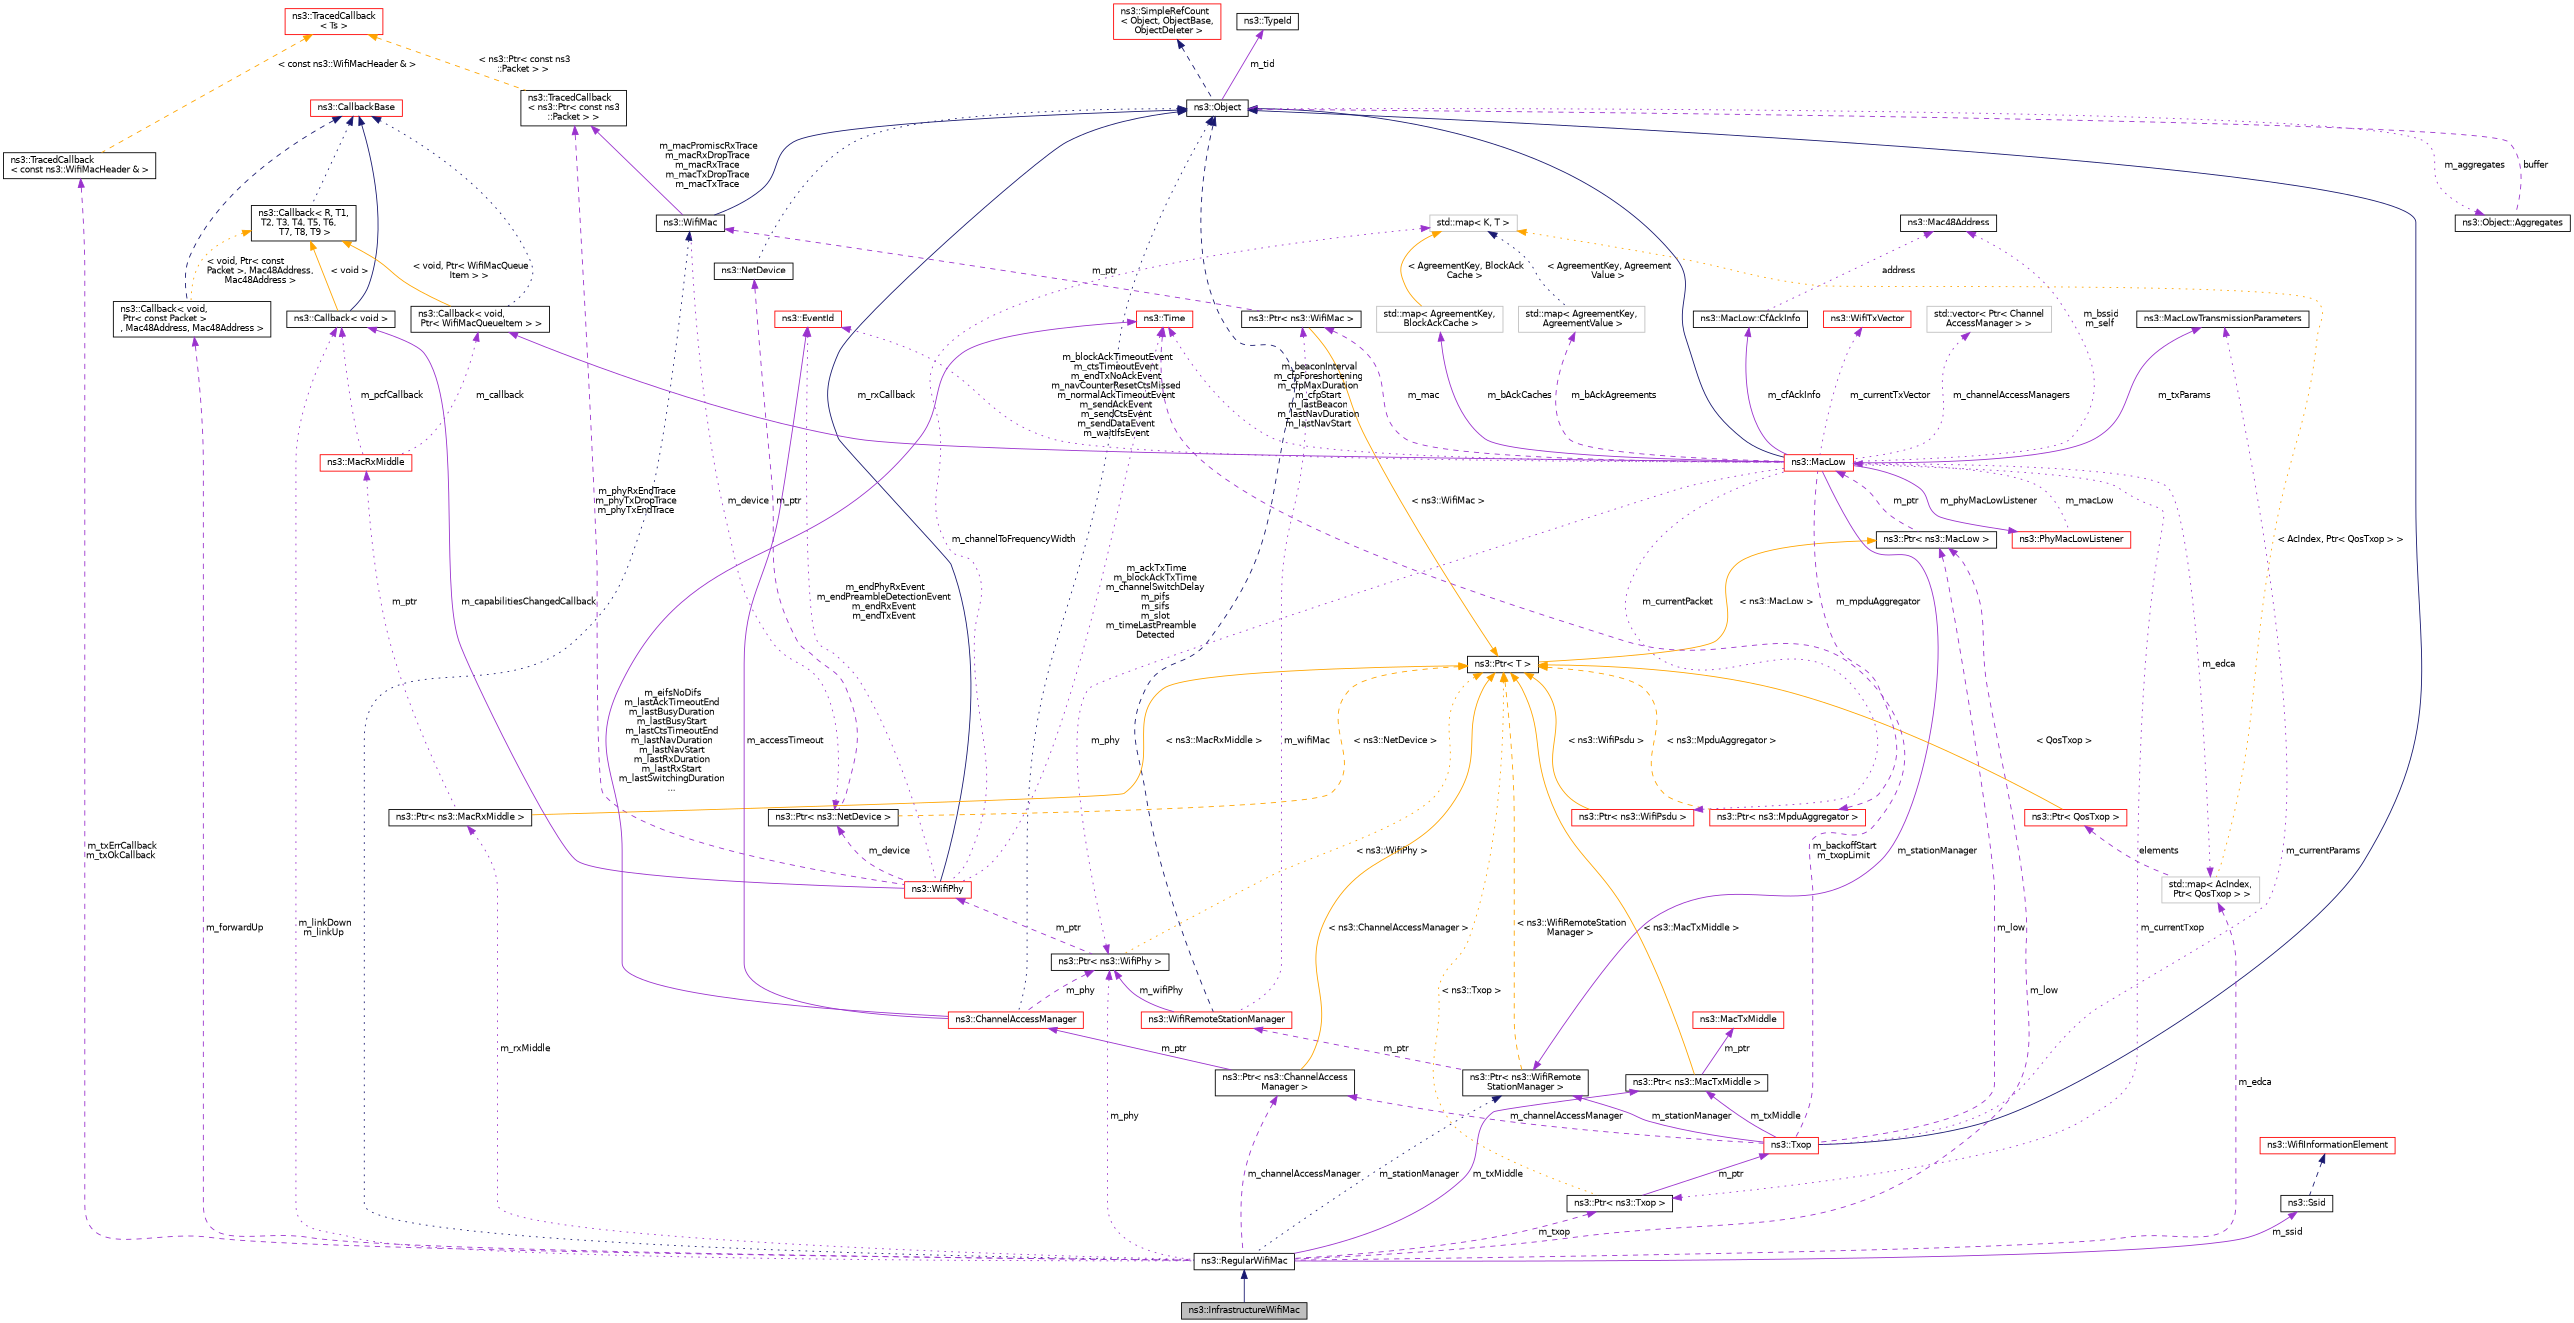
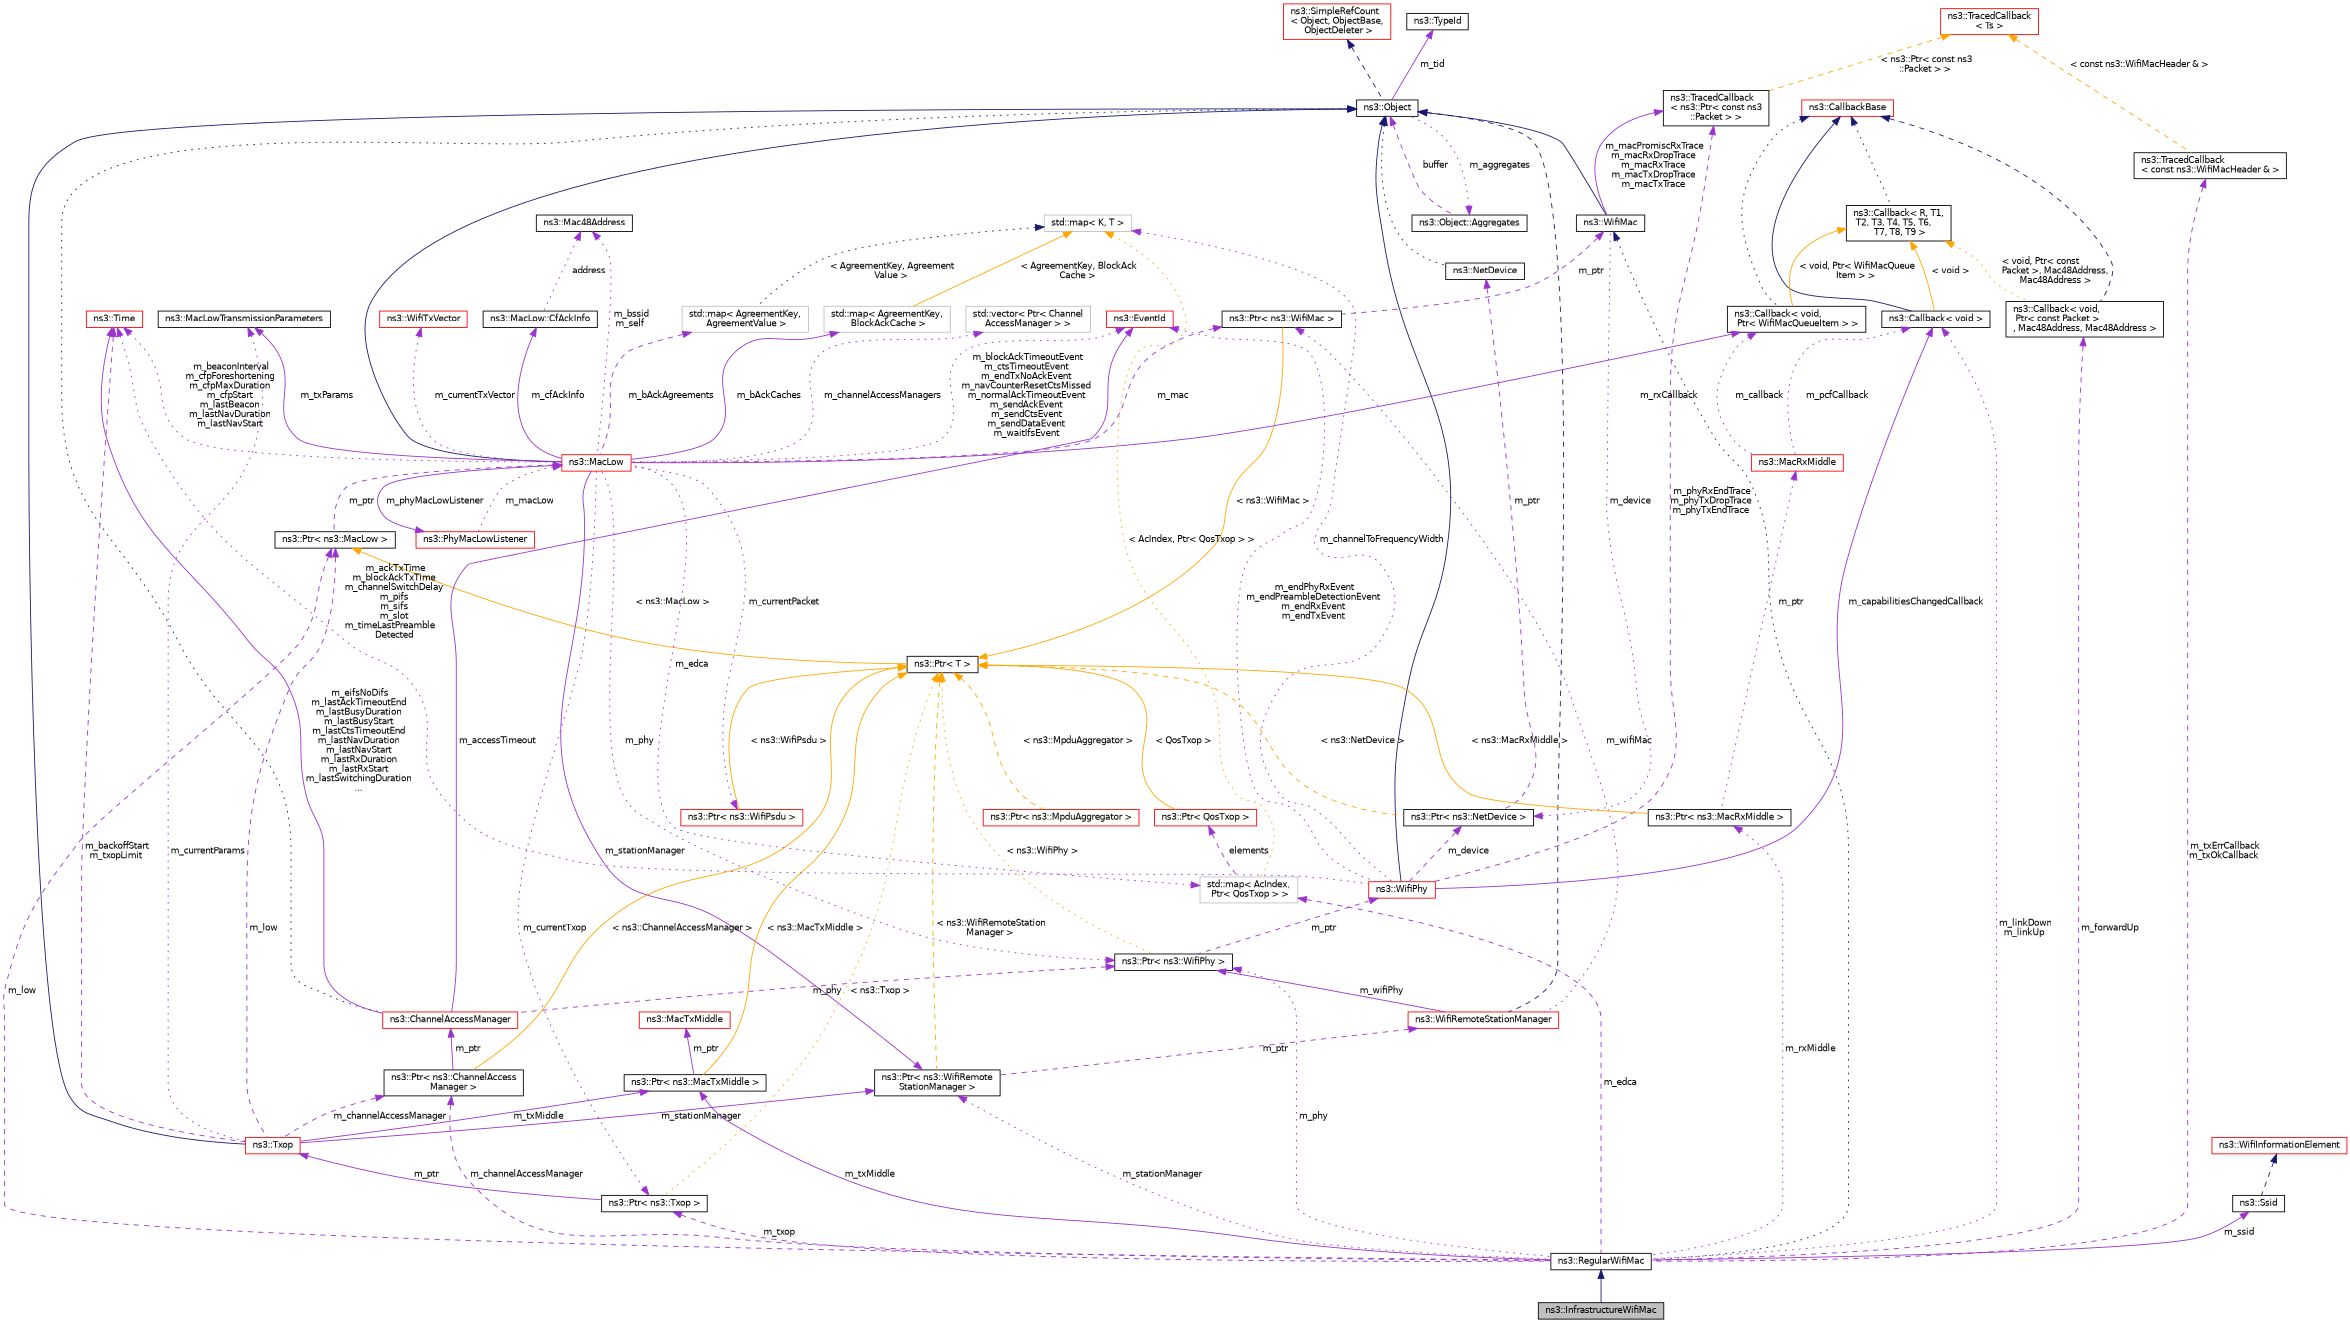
edge "ns3::MacLow" -> "ns3::Ptr< ns3::MpduAggregator >": removed, label "m_mpduAggregator"
edge "ns3::RegularWifiMac" -> "ns3::Ptr< ns3::WifiRemote StationManager >": color midnightblue -> darkorchid3
